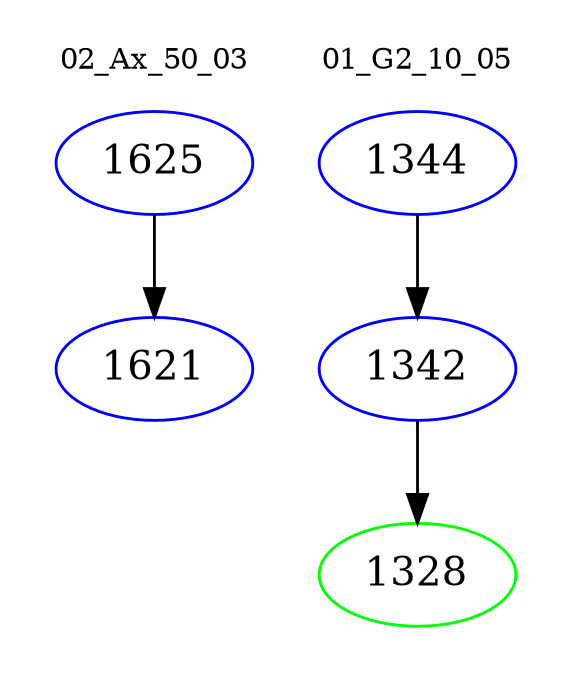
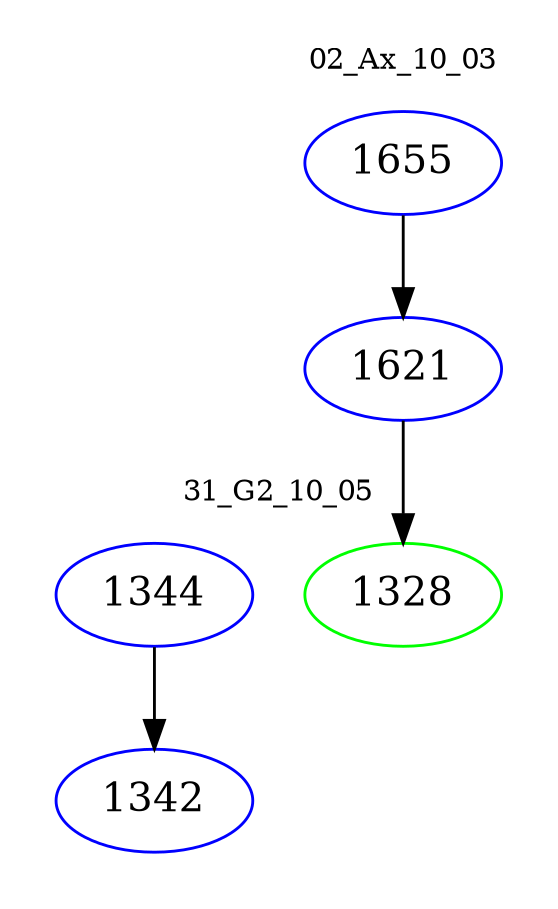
cluster "02_Ax_50_03": label "02_Ax_50_03" -> "02_Ax_10_03"
cluster "01_G2_10_05": label "01_G2_10_05" -> "31_G2_10_05"
node "1625": label "1625" -> "1655"
edge "1342" -> "1328": now "1621" -> "1328"
